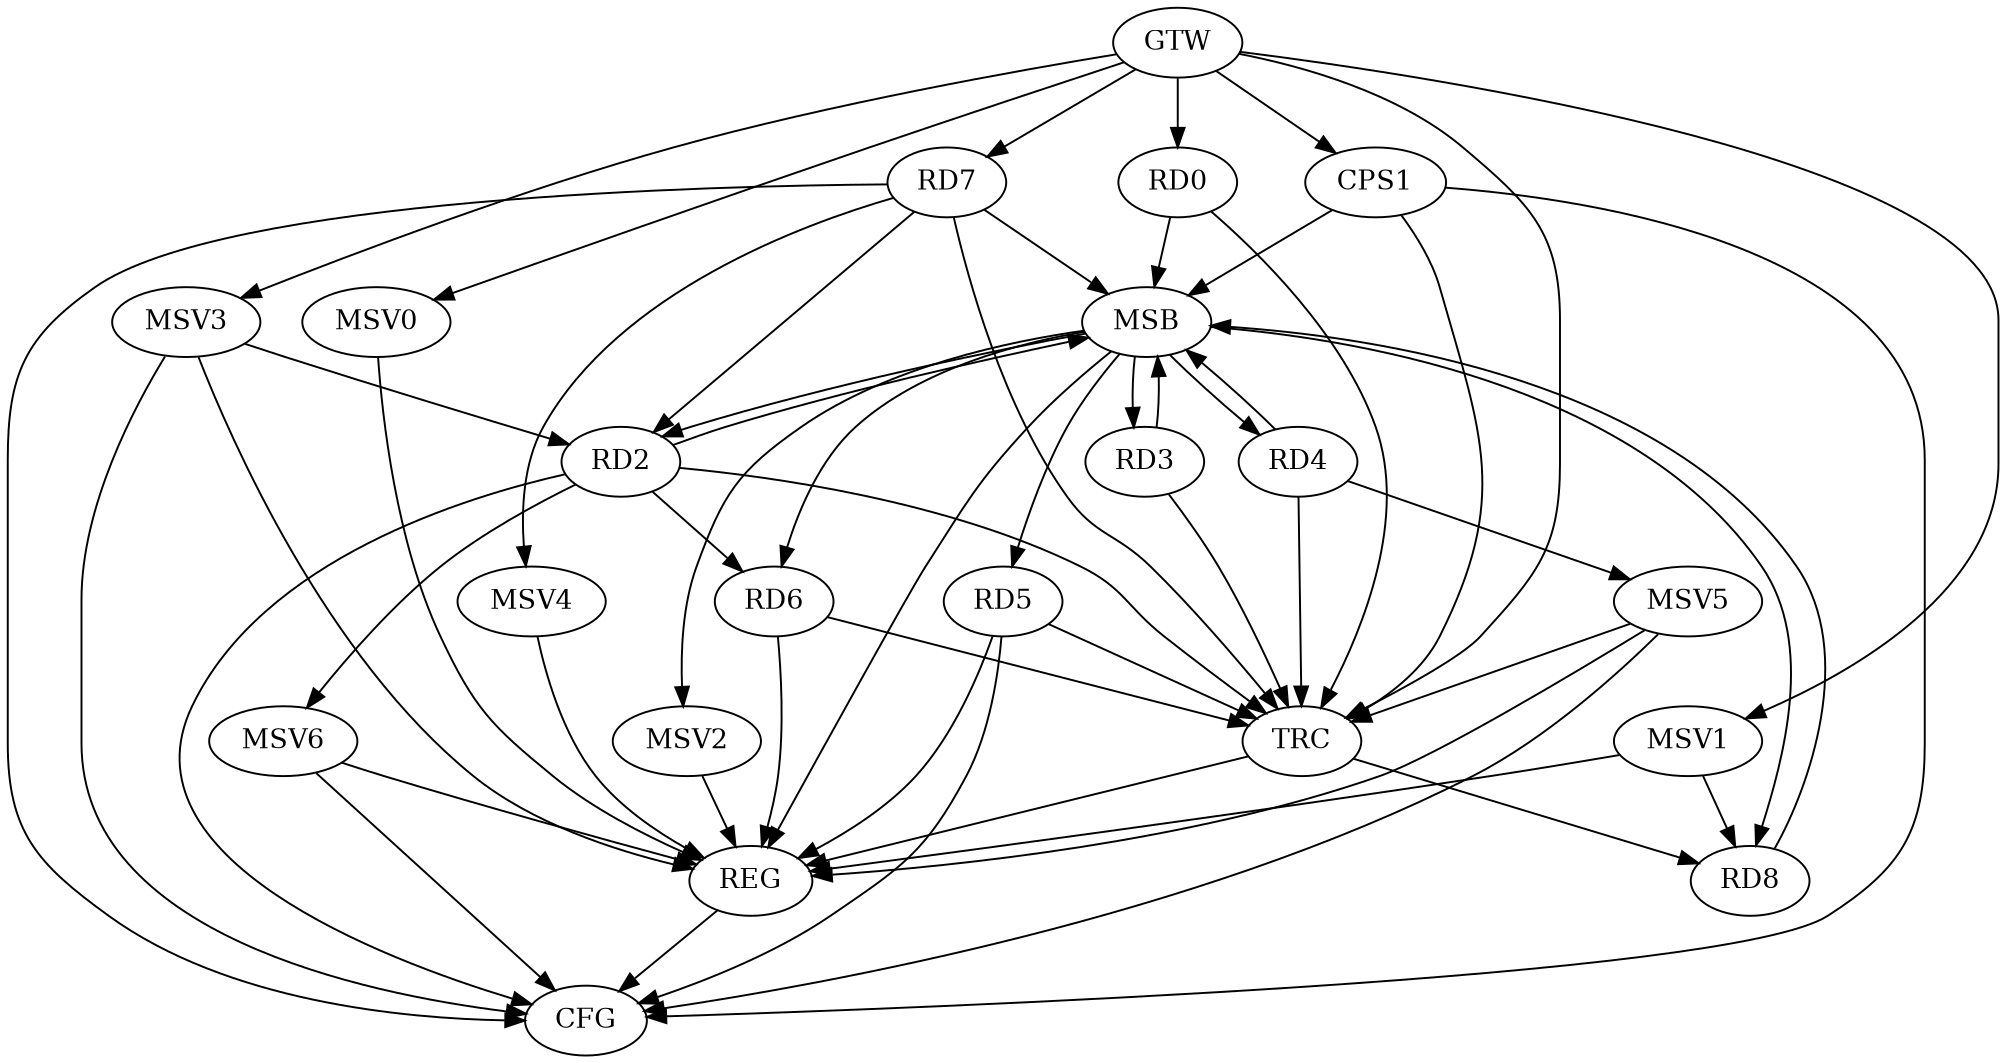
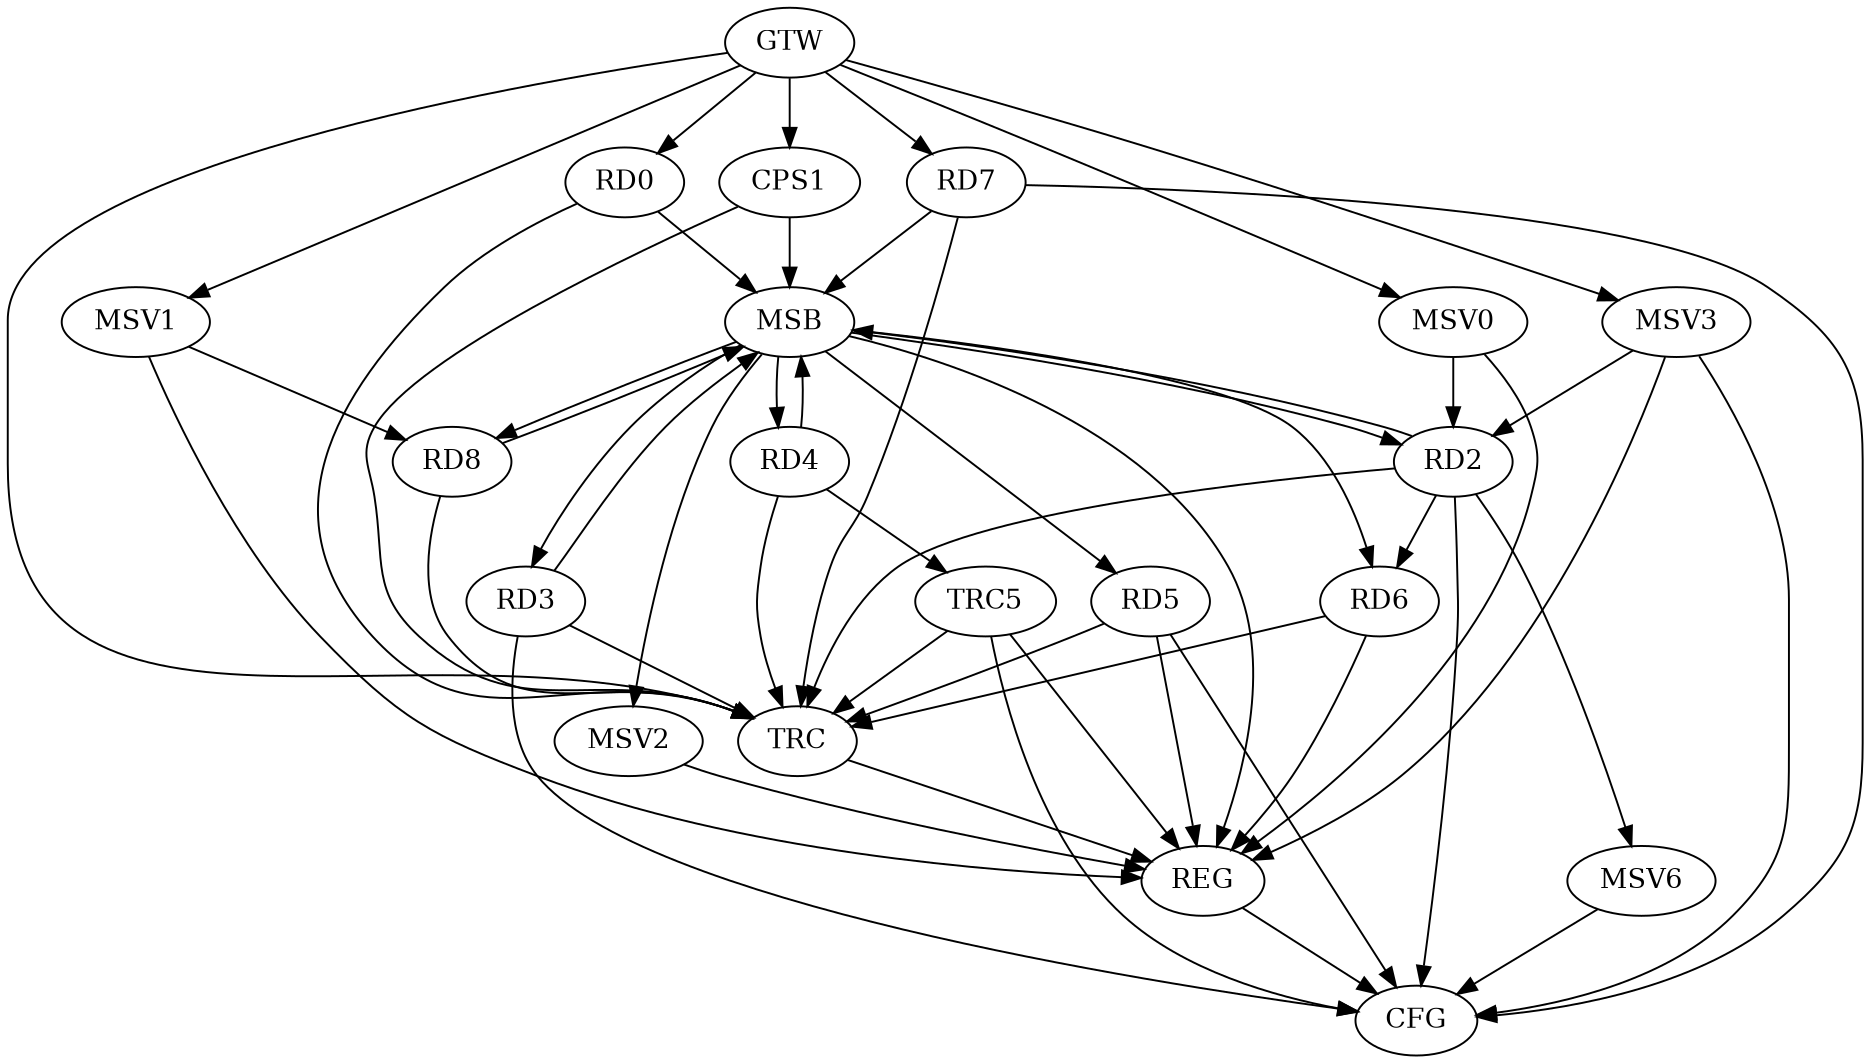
edge "RD7" -> "RD2": now "MSV0" -> "RD2"
node "MSV4": removed
node "MSV5": label "MSV5" -> "TRC5"
edge "TRC" -> "RD8": reversed
edge "MSV6" -> "REG": removed
edge "CPS1" -> "CFG": now "RD3" -> "CFG"
